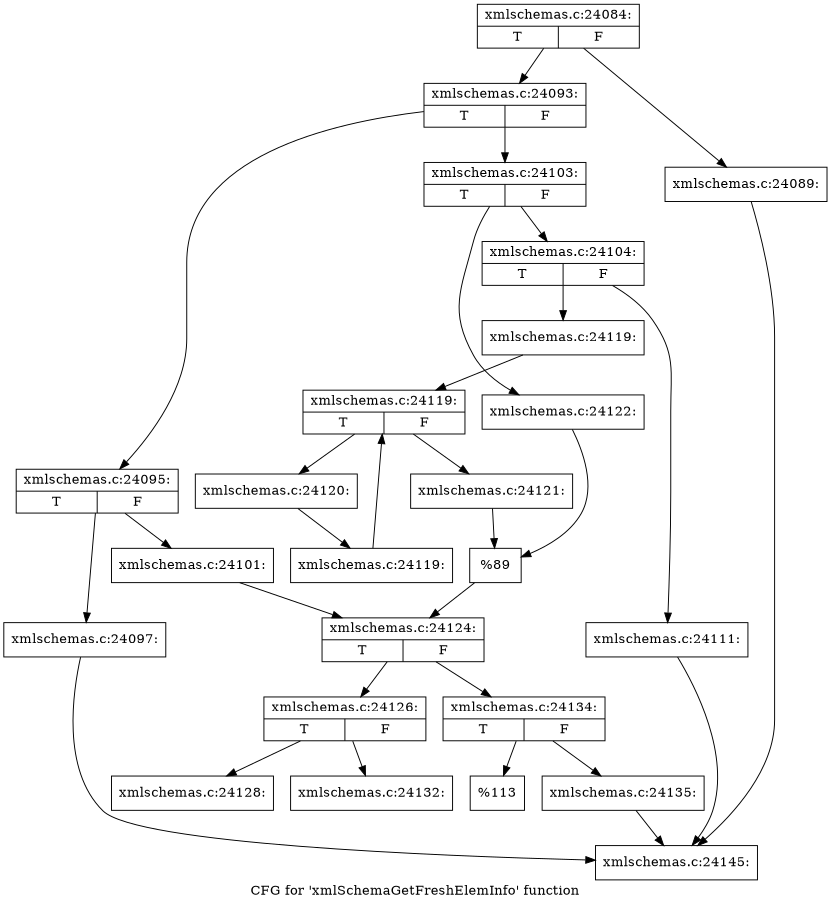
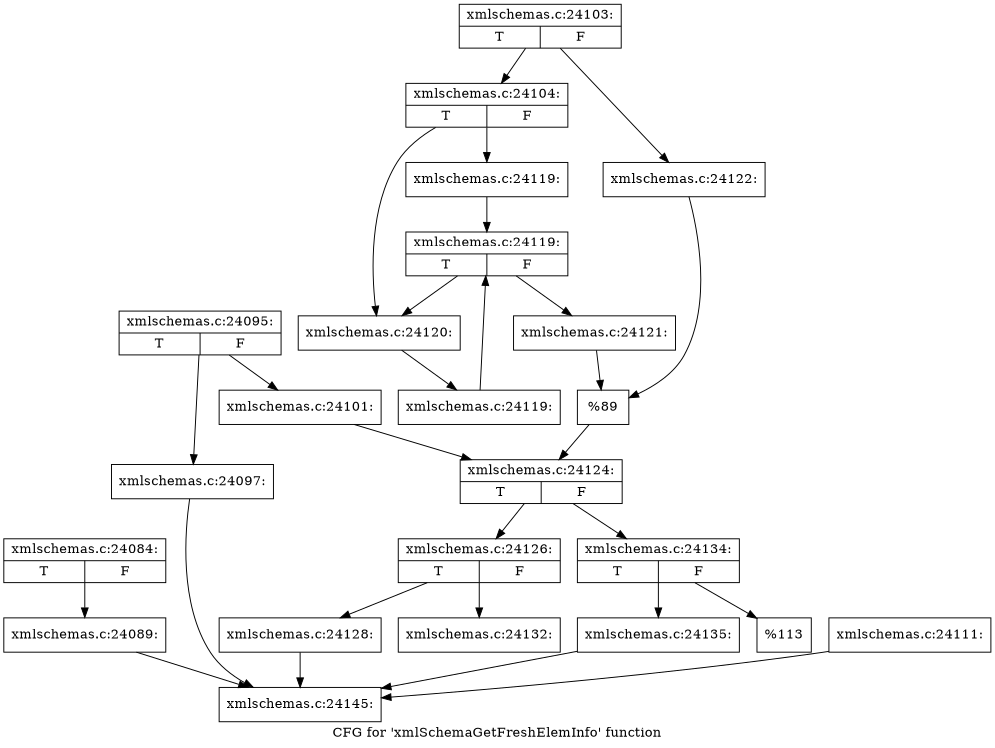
node "xmlschemas.c:24093:": removed
edge "xmlschemas.c:24104:" -> "xmlschemas.c:24111:": now "xmlschemas.c:24104:" -> "xmlschemas.c:24120:"
edge "xmlschemas.c:24128:" -> "xmlschemas.c:24145:": added
